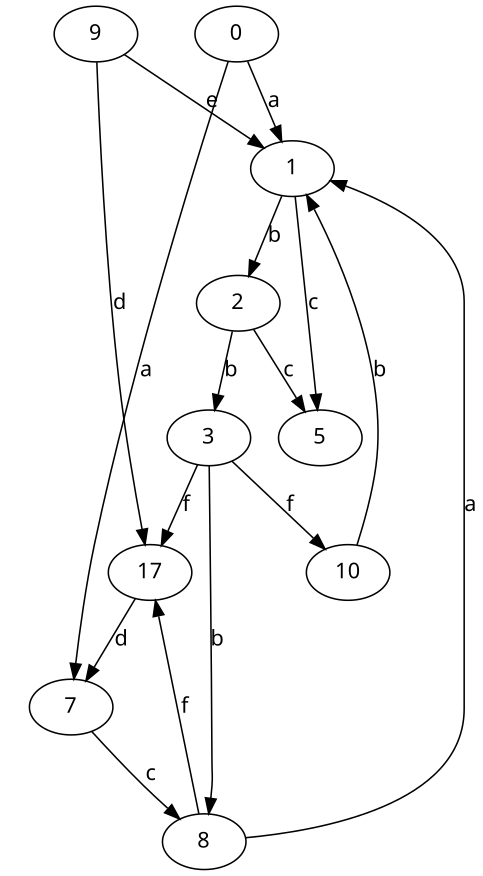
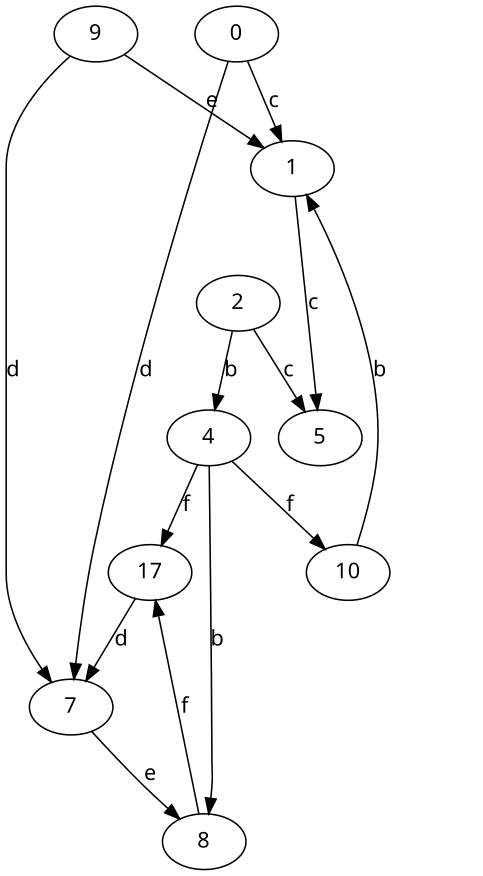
edge "0" -> "1": label "a" -> "c"
edge "1" -> "2": removed, label "b"
edge "9" -> "17": now "9" -> "7"
edge "0" -> "7": label "a" -> "d"
node "3": label "3" -> "4"
edge "8" -> "1": removed, label "a"
edge "7" -> "8": label "c" -> "e"
